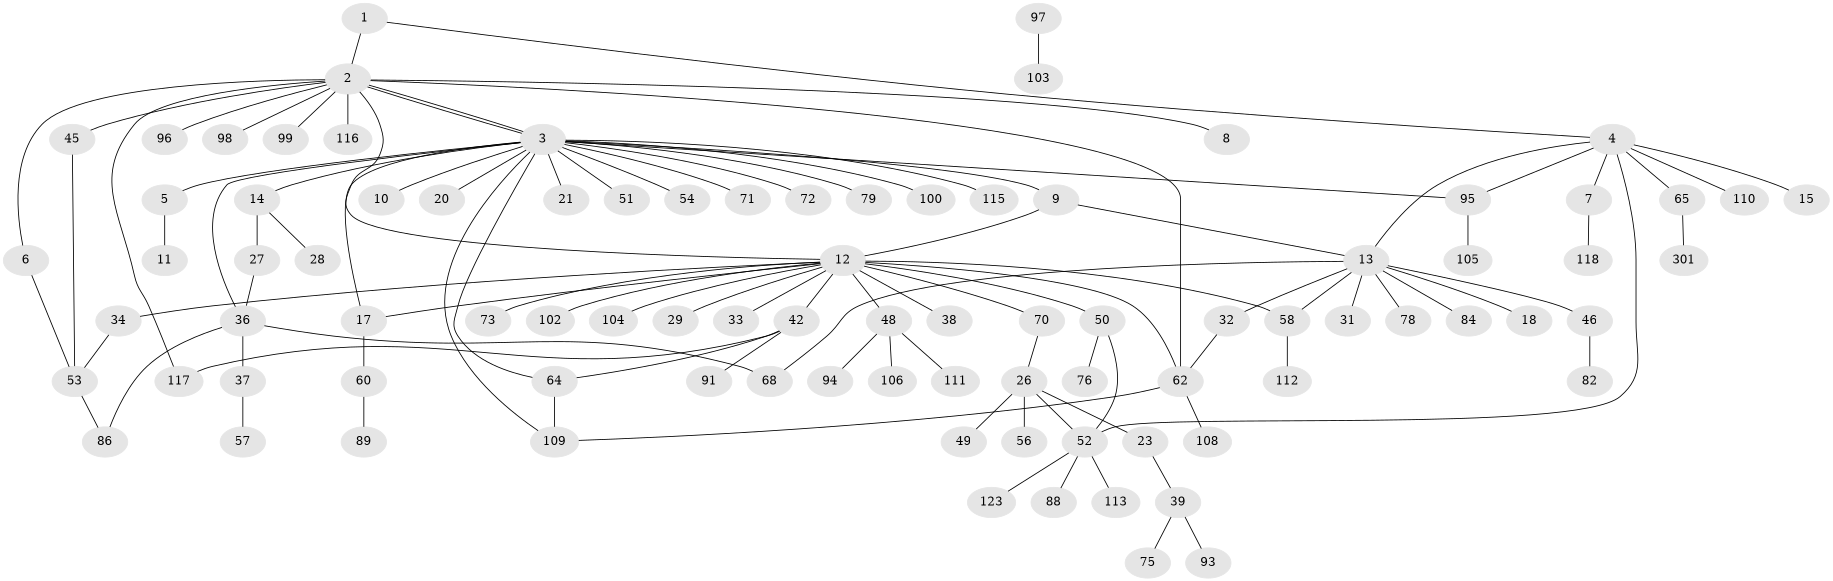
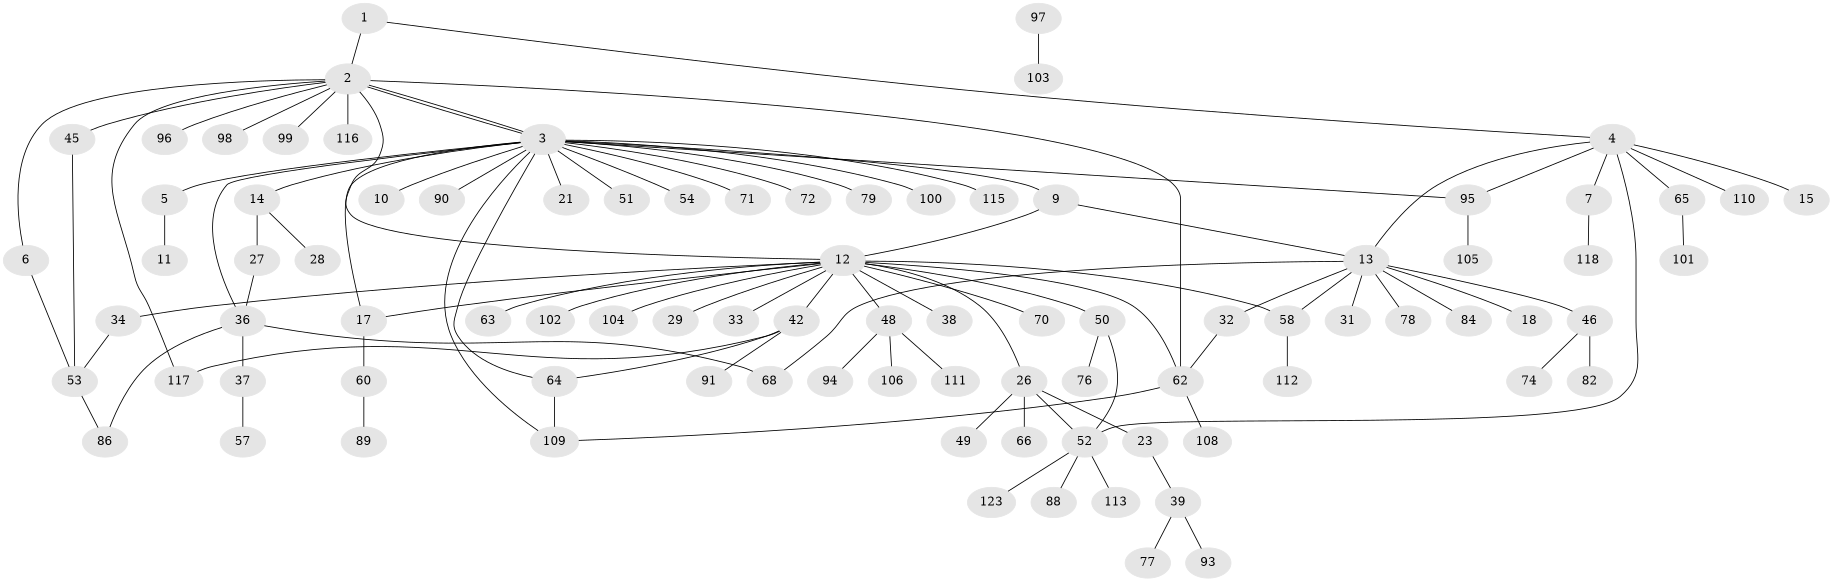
node "8": removed
node "20": label "20" -> "90"
node "301": label "301" -> "101"
node "73": label "73" -> "63"
edge "70" -- "26": now "12" -- "26"
node "74": added
node "56": label "56" -> "66"
node "75": label "75" -> "77"
